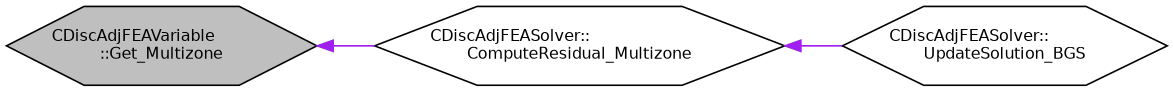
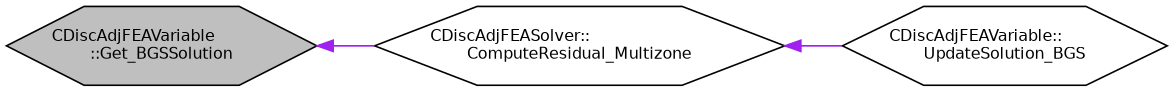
node "CDiscAdjFEAVariable ::Get_Multizone": label "CDiscAdjFEAVariable ::Get_Multizone" -> "CDiscAdjFEAVariable ::Get_BGSSolution"
node "CDiscAdjFEASolver:: UpdateSolution_BGS": label "CDiscAdjFEASolver:: UpdateSolution_BGS" -> "CDiscAdjFEAVariable:: UpdateSolution_BGS"
